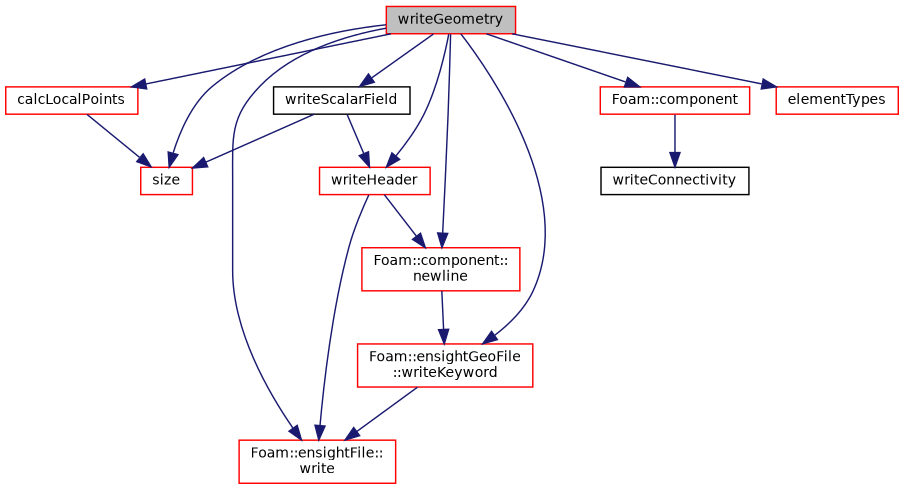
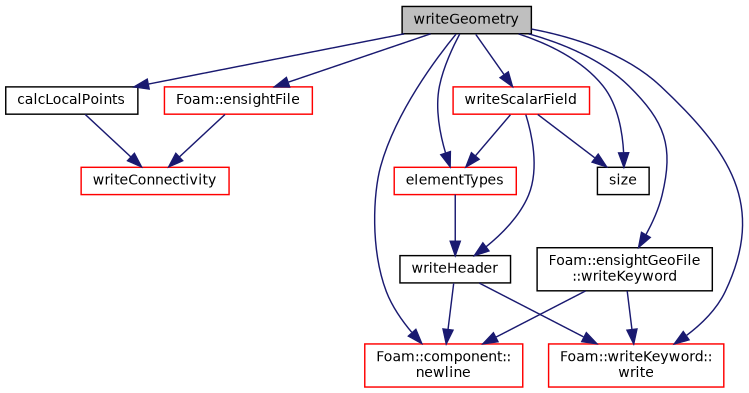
node "writeGeometry": color red -> black
edge "writeGeometry" -> "writeHeader": now "elementTypes" -> "writeHeader"
node "calcLocalPoints": color red -> black
node "writeScalarField": color black -> red
node "Foam::component": label "Foam::component" -> "Foam::ensightFile"
edge "writeScalarField" -> "elementTypes": added
edge "calcLocalPoints" -> "size": now "calcLocalPoints" -> "writeConnectivity"
node "size": color red -> black
node "writeHeader": color red -> black
node "writeConnectivity": color black -> red
edge "Foam::component:: newline" -> "Foam::ensightGeoFile ::writeKeyword": reversed
node "Foam::ensightGeoFile ::writeKeyword": color red -> black
node "Foam::ensightFile:: write": label "Foam::ensightFile:: write" -> "Foam::writeKeyword:: write"
